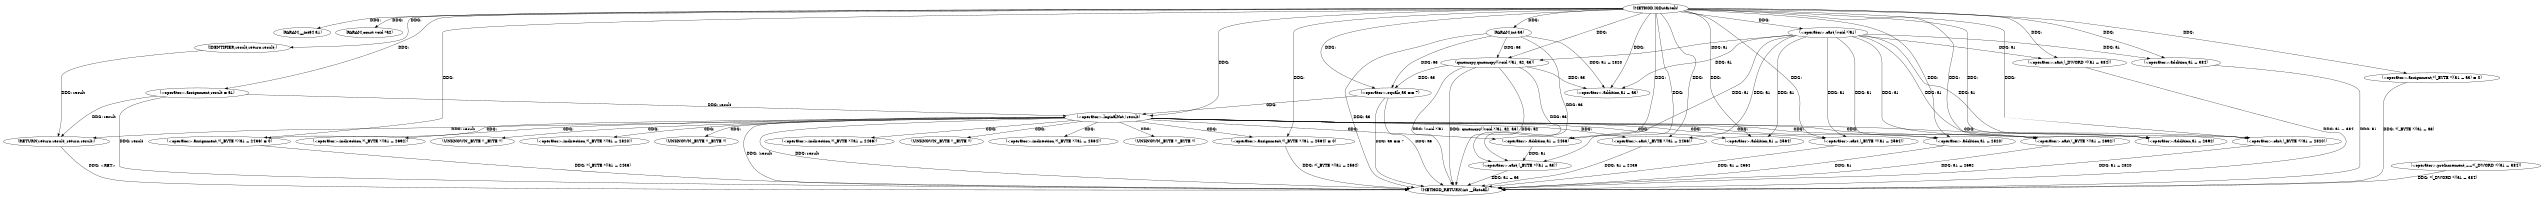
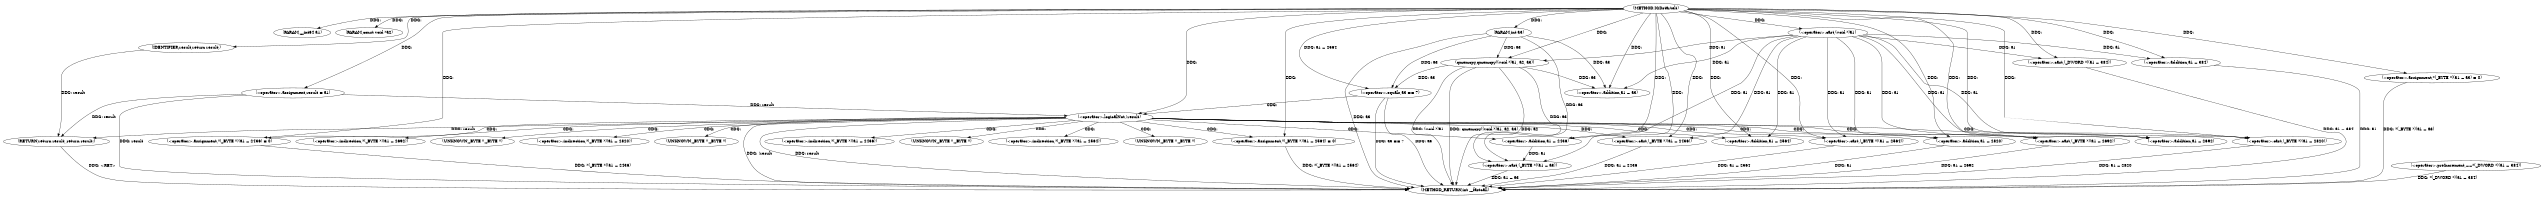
edge "(METHOD,IGDstartelt)" -> "(<operator>.equals,a3 == 7)": label "DDG: " -> "DDG: a1 + 2564"
edge "(PARAM,int a3)" -> "(<operator>.addition,a1 + a3)": label "DDG: a1 + 2820" -> "DDG: a3"
